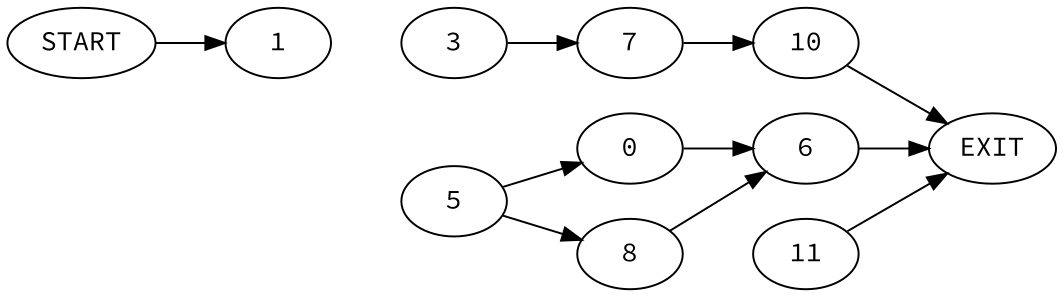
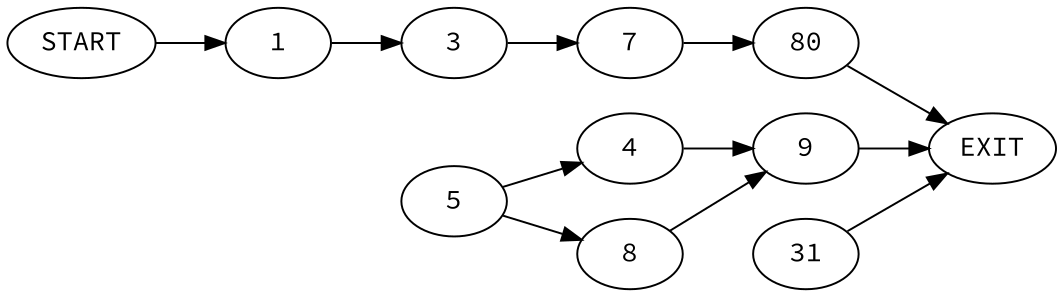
edge "1" -> "3": added
node "10": label "10" -> "80"
node "0": label "0" -> "4"
node "6": label "6" -> "9"
node "11": label "11" -> "31"
